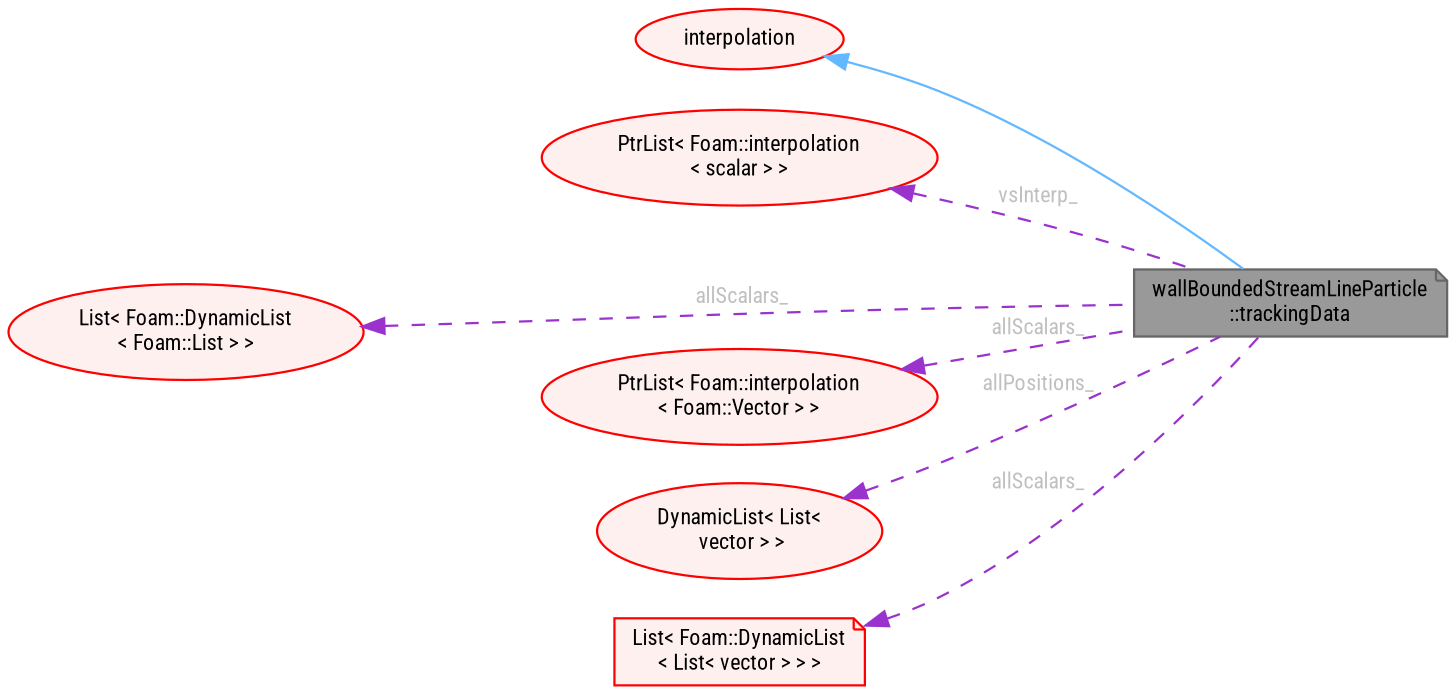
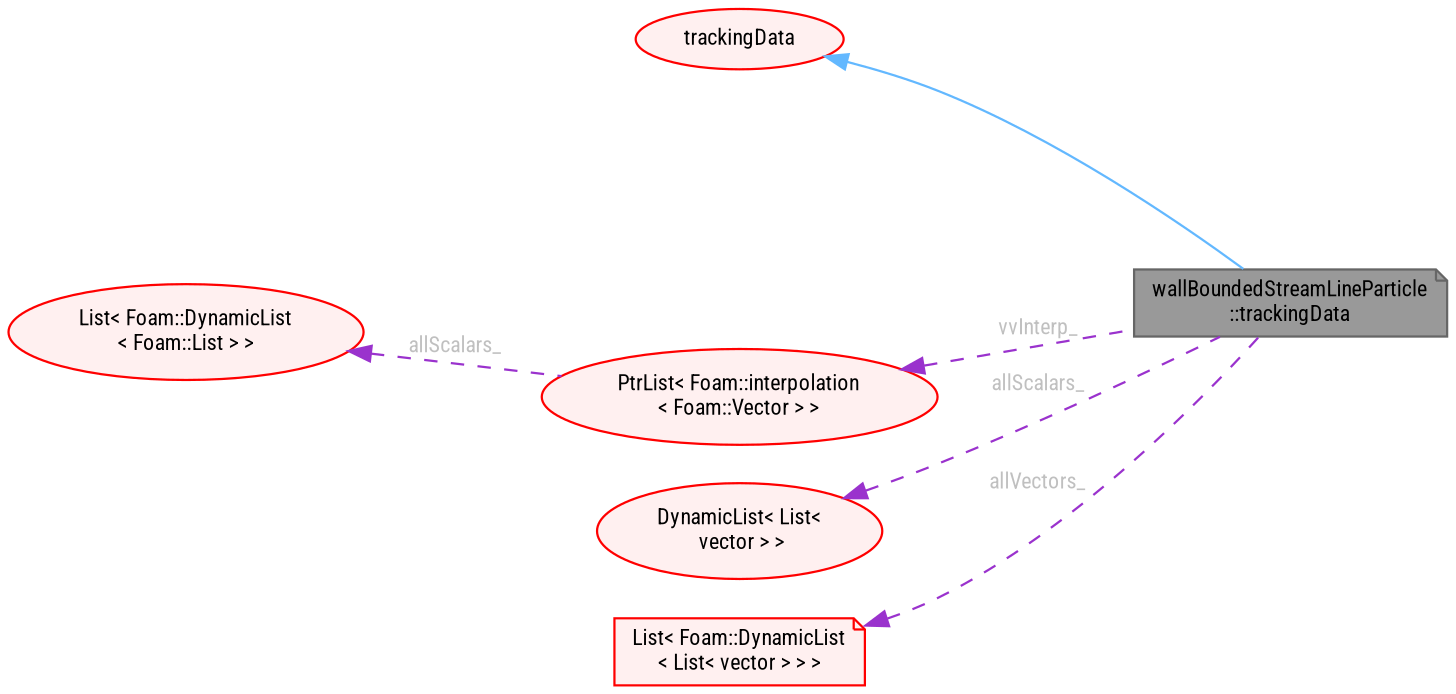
node "interpolation": label "interpolation" -> "trackingData"
node "PtrList< Foam::interpolation < scalar > >": removed
edge "wallBoundedStreamLineParticle ::trackingData" -> "List< Foam::DynamicList < Foam::List > >": now "PtrList< Foam::interpolation < Foam::Vector > >" -> "List< Foam::DynamicList < Foam::List > >"
edge "wallBoundedStreamLineParticle ::trackingData" -> "PtrList< Foam::interpolation < Foam::Vector > >": label " allScalars_" -> " vvInterp_"
edge "wallBoundedStreamLineParticle ::trackingData" -> "DynamicList< List< vector > >": label " allPositions_" -> " allScalars_"
edge "wallBoundedStreamLineParticle ::trackingData" -> "List< Foam::DynamicList < List< vector > > >": label " allScalars_" -> " allVectors_"
